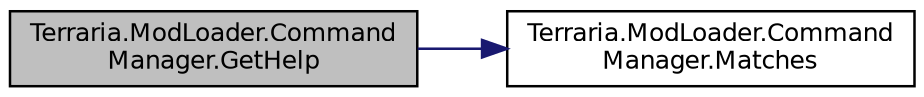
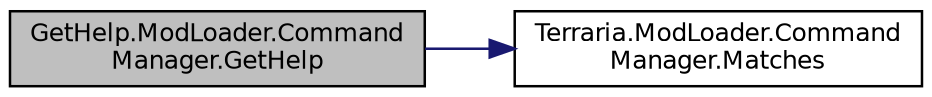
node "Terraria.ModLoader.Command Manager.GetHelp": label "Terraria.ModLoader.Command Manager.GetHelp" -> "GetHelp.ModLoader.Command Manager.GetHelp"
